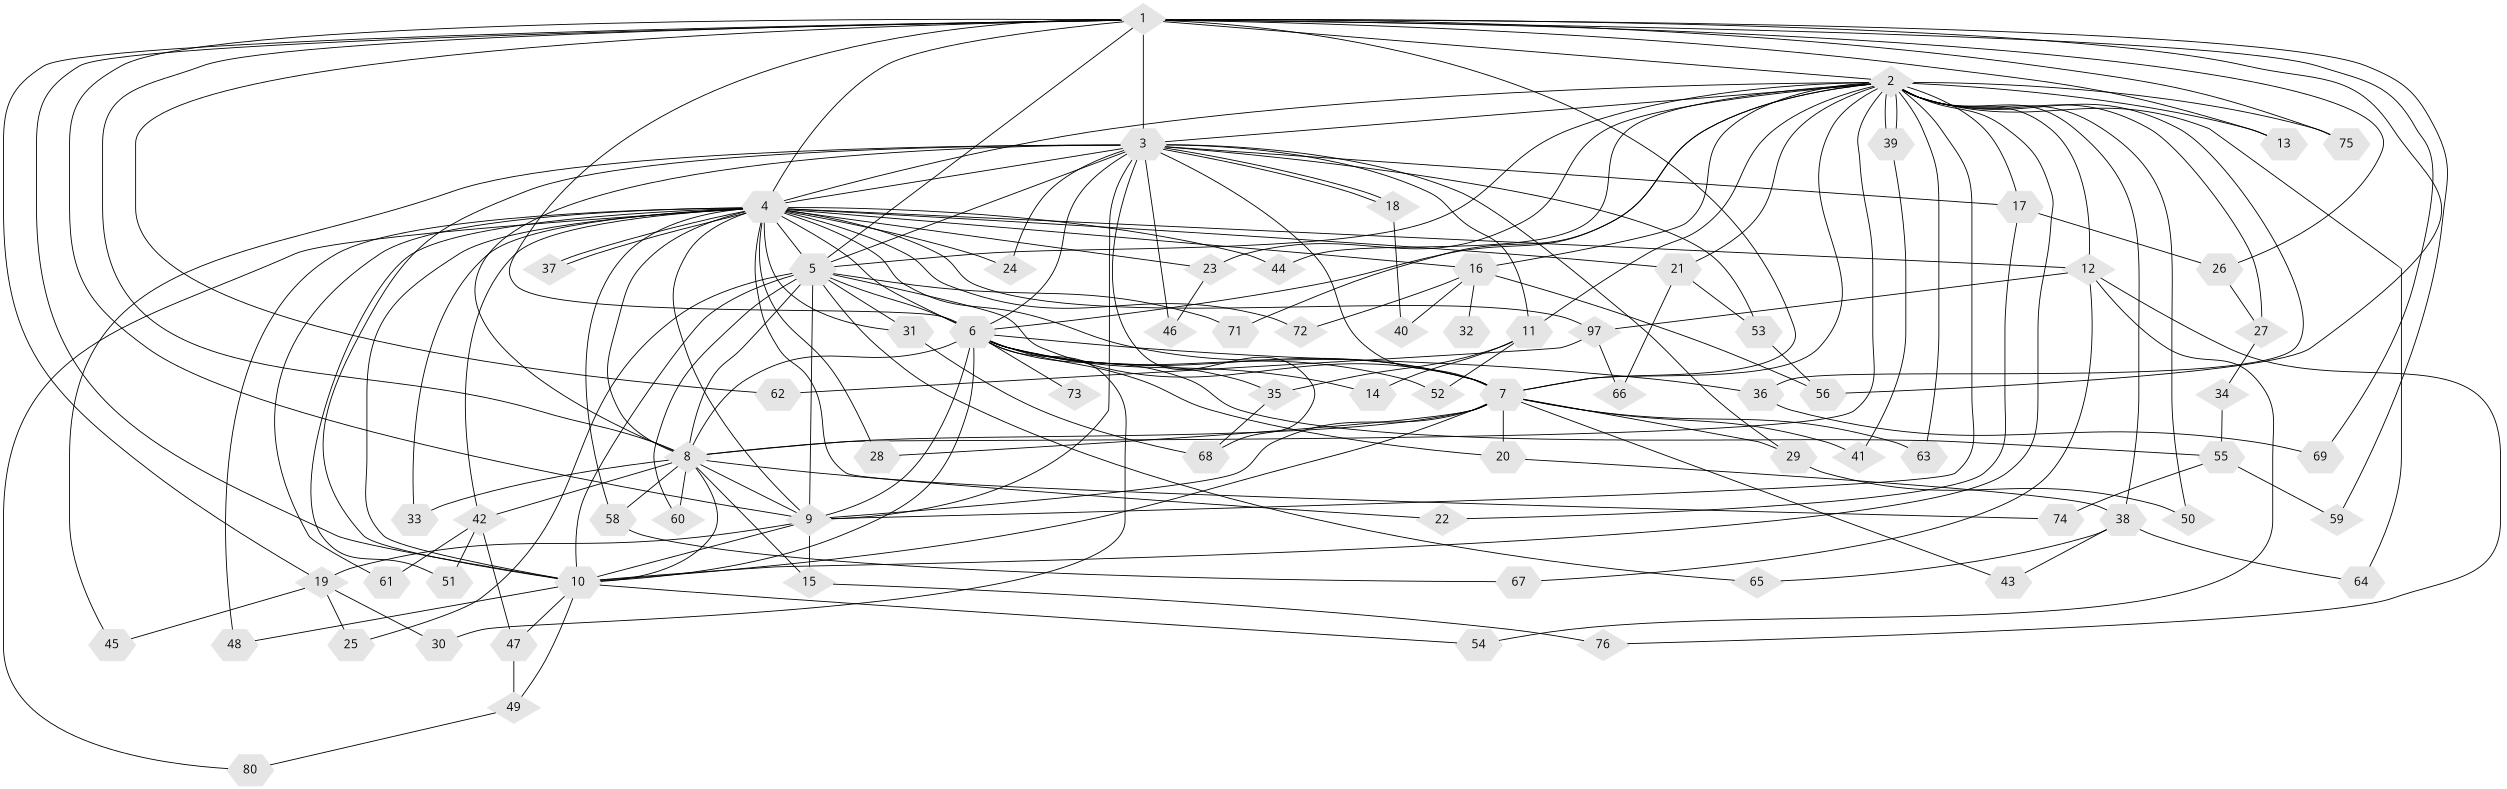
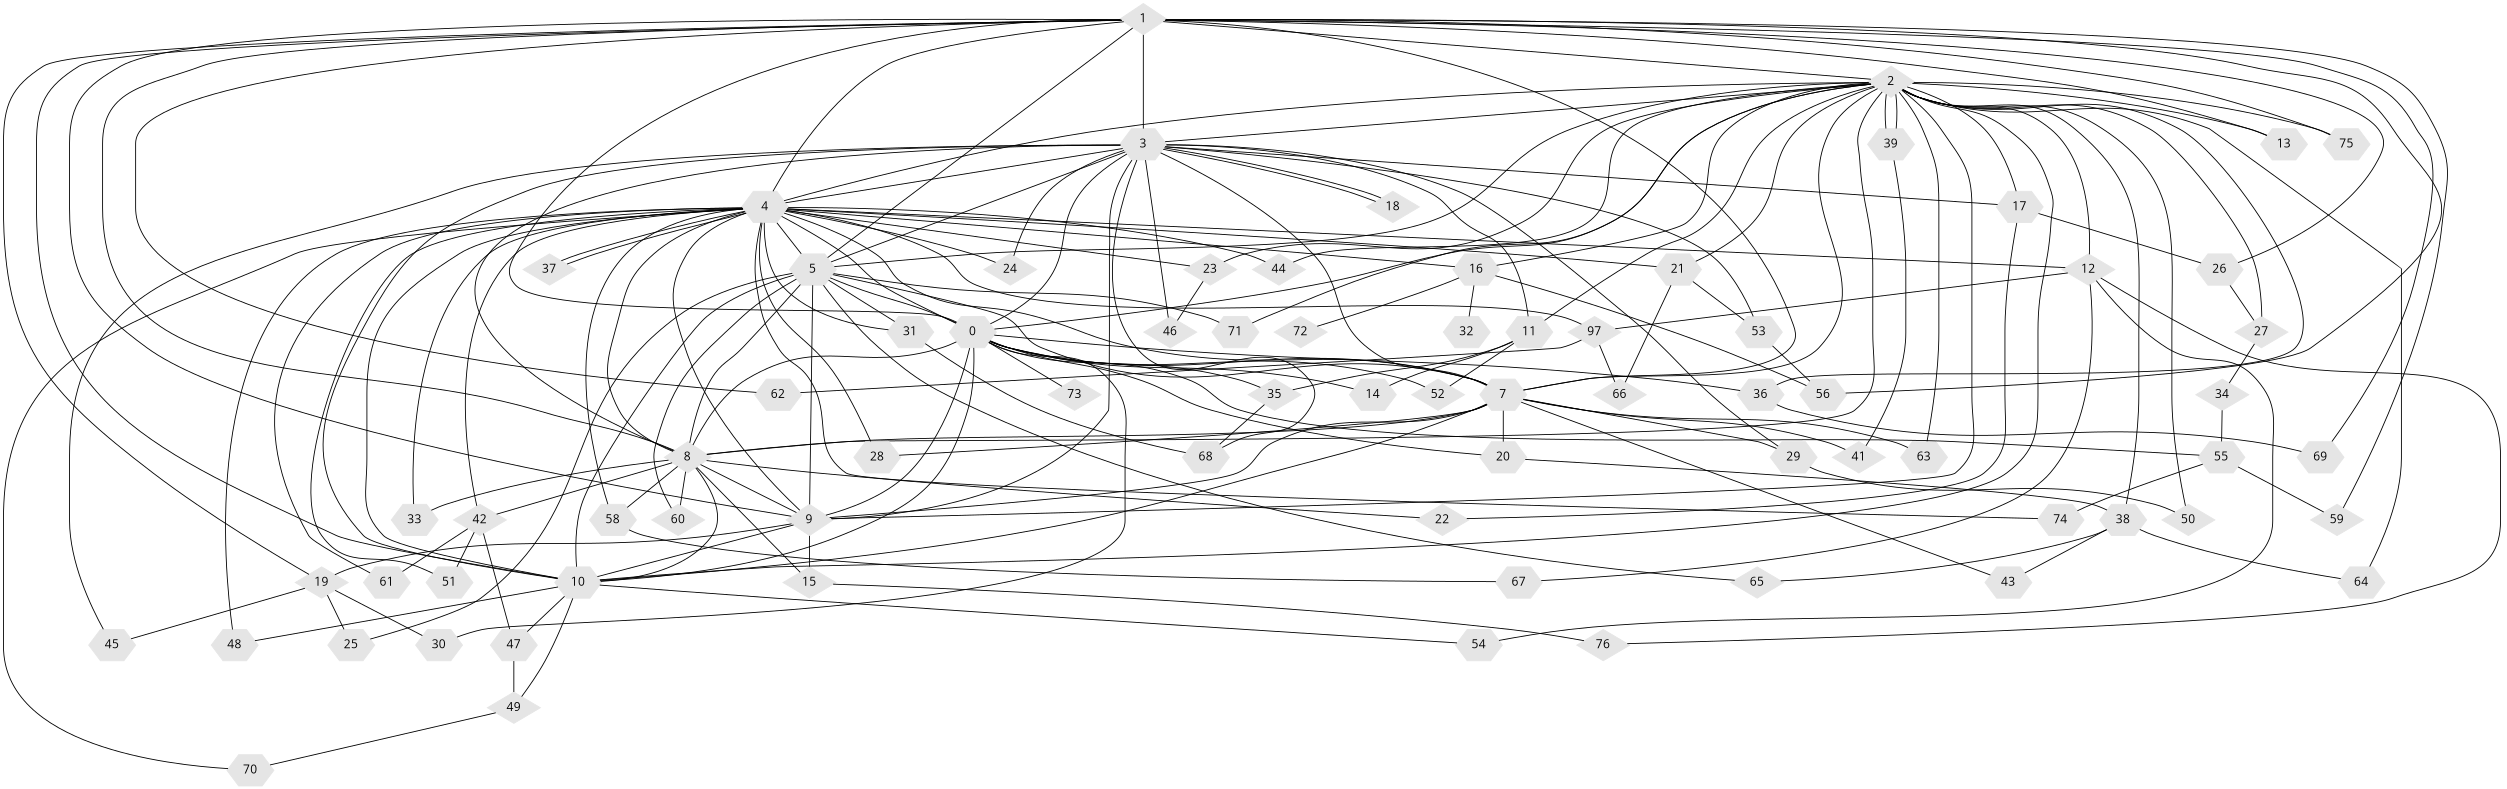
edge "4" -- "72": removed
node "6": label "6" -> "0"
node "40": removed
node "80": label "80" -> "70"
